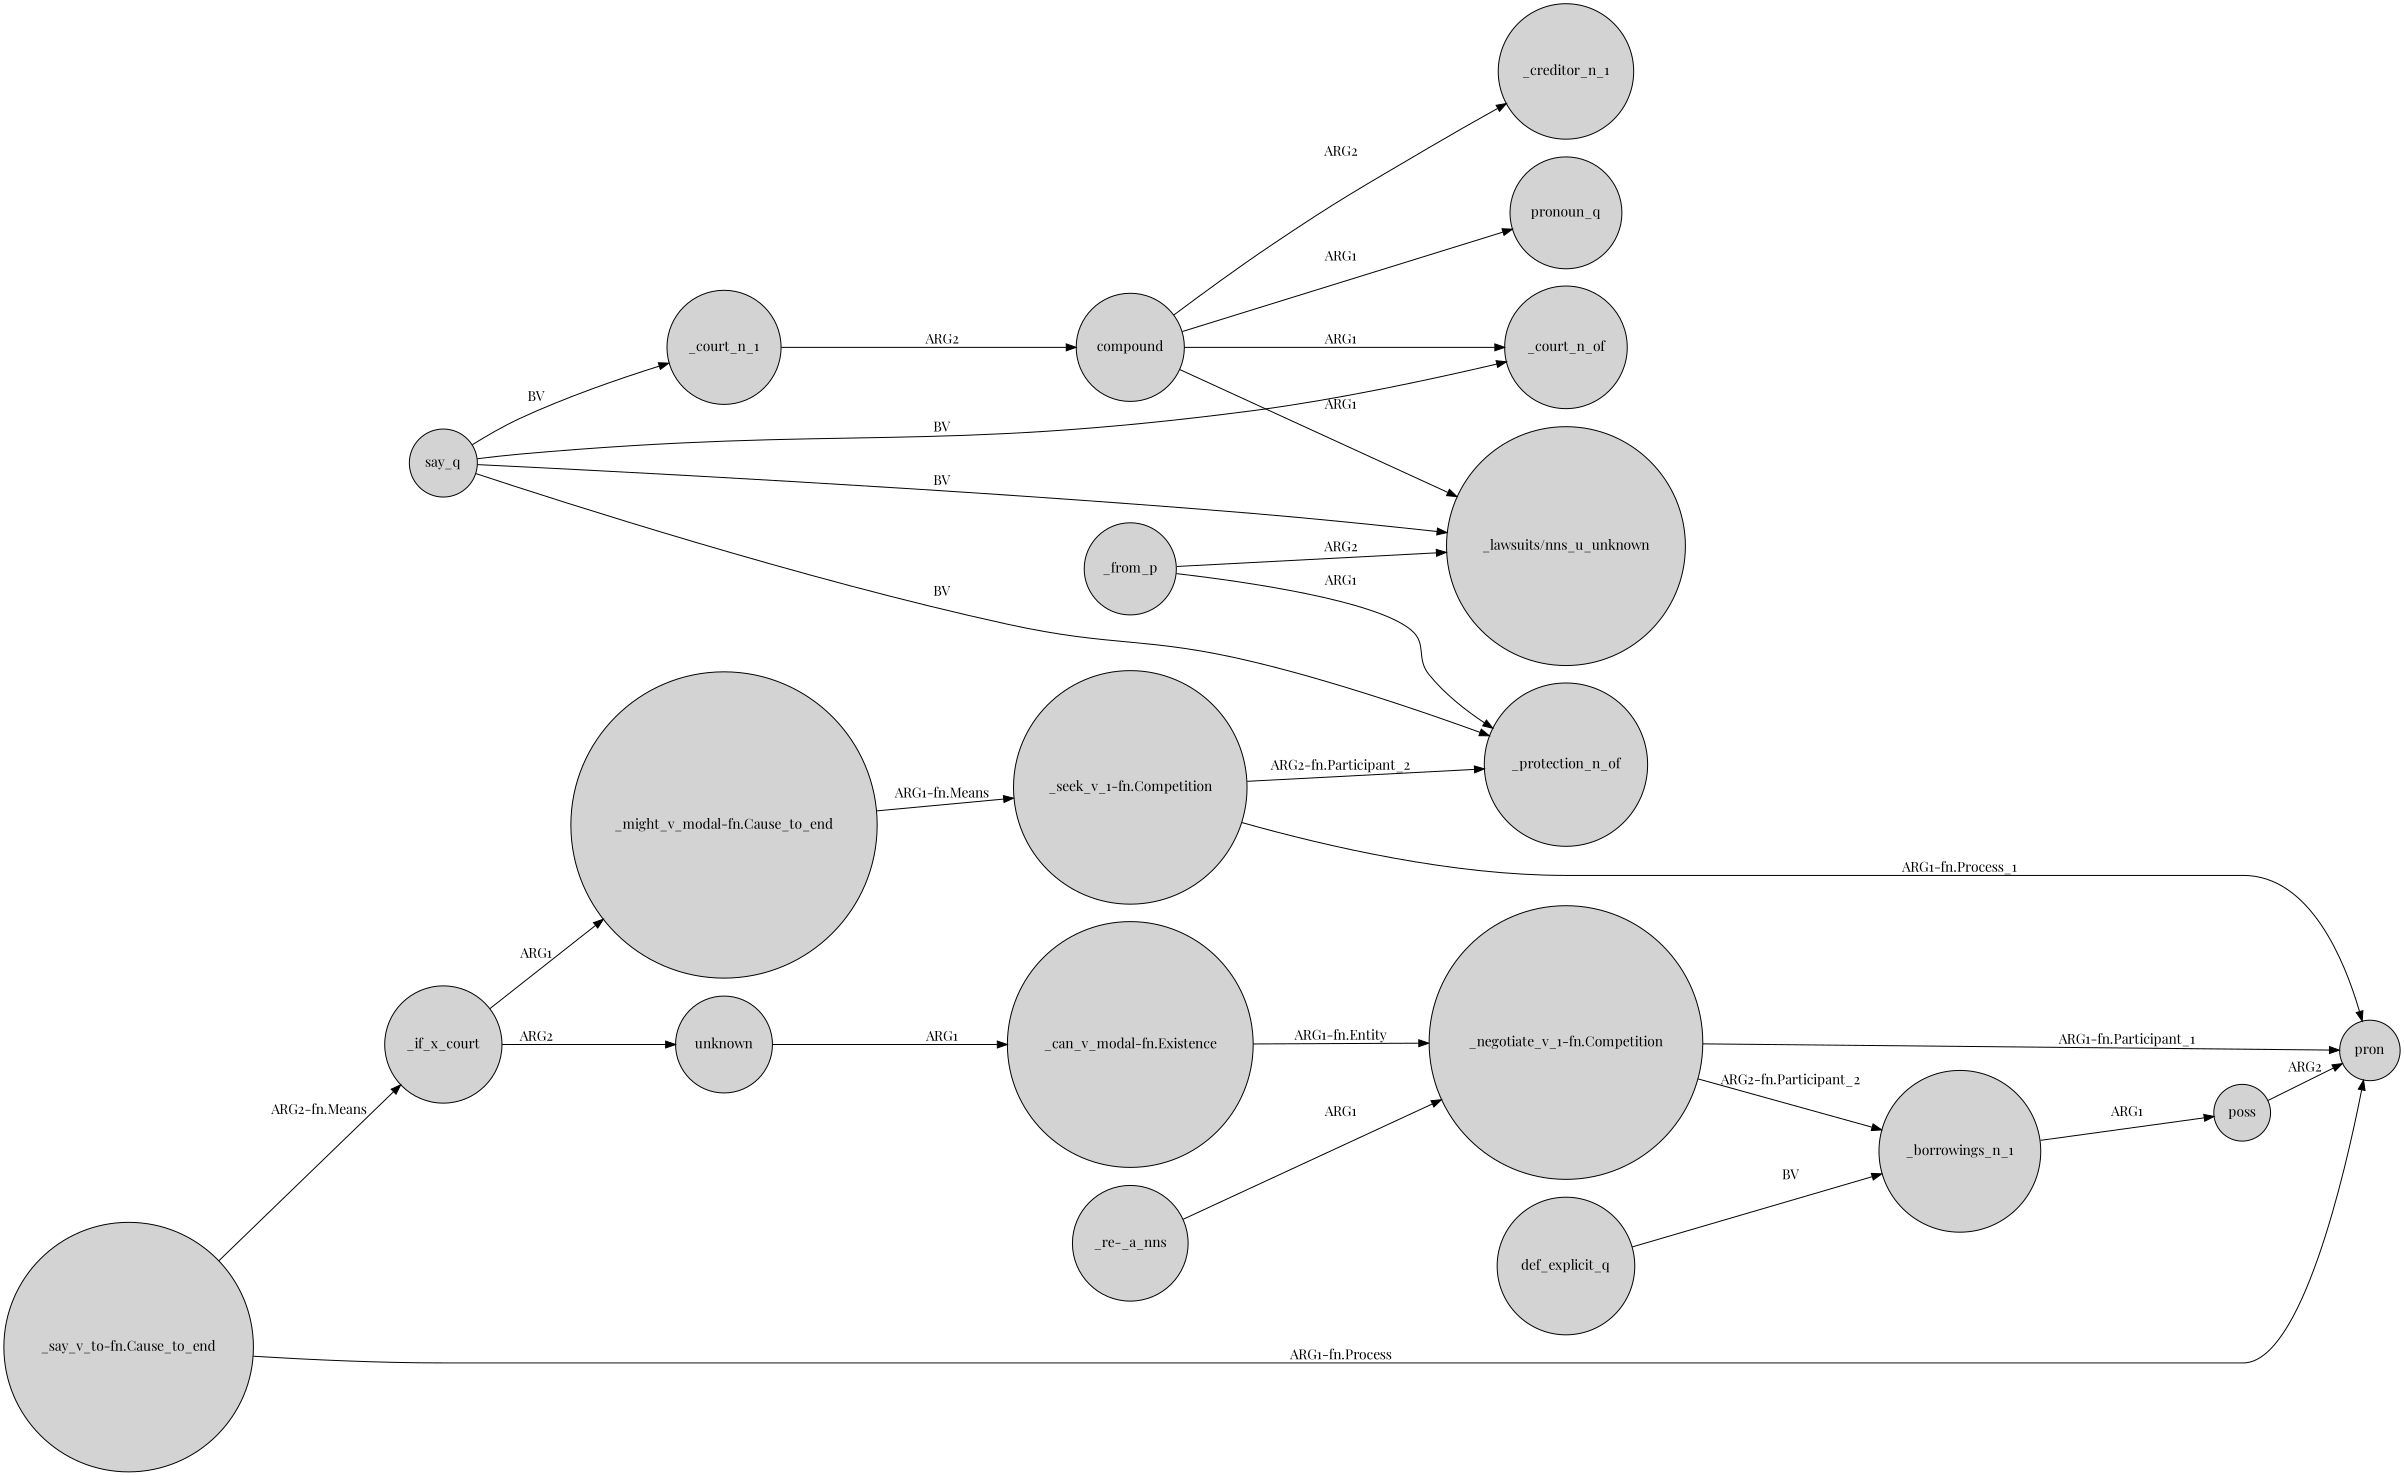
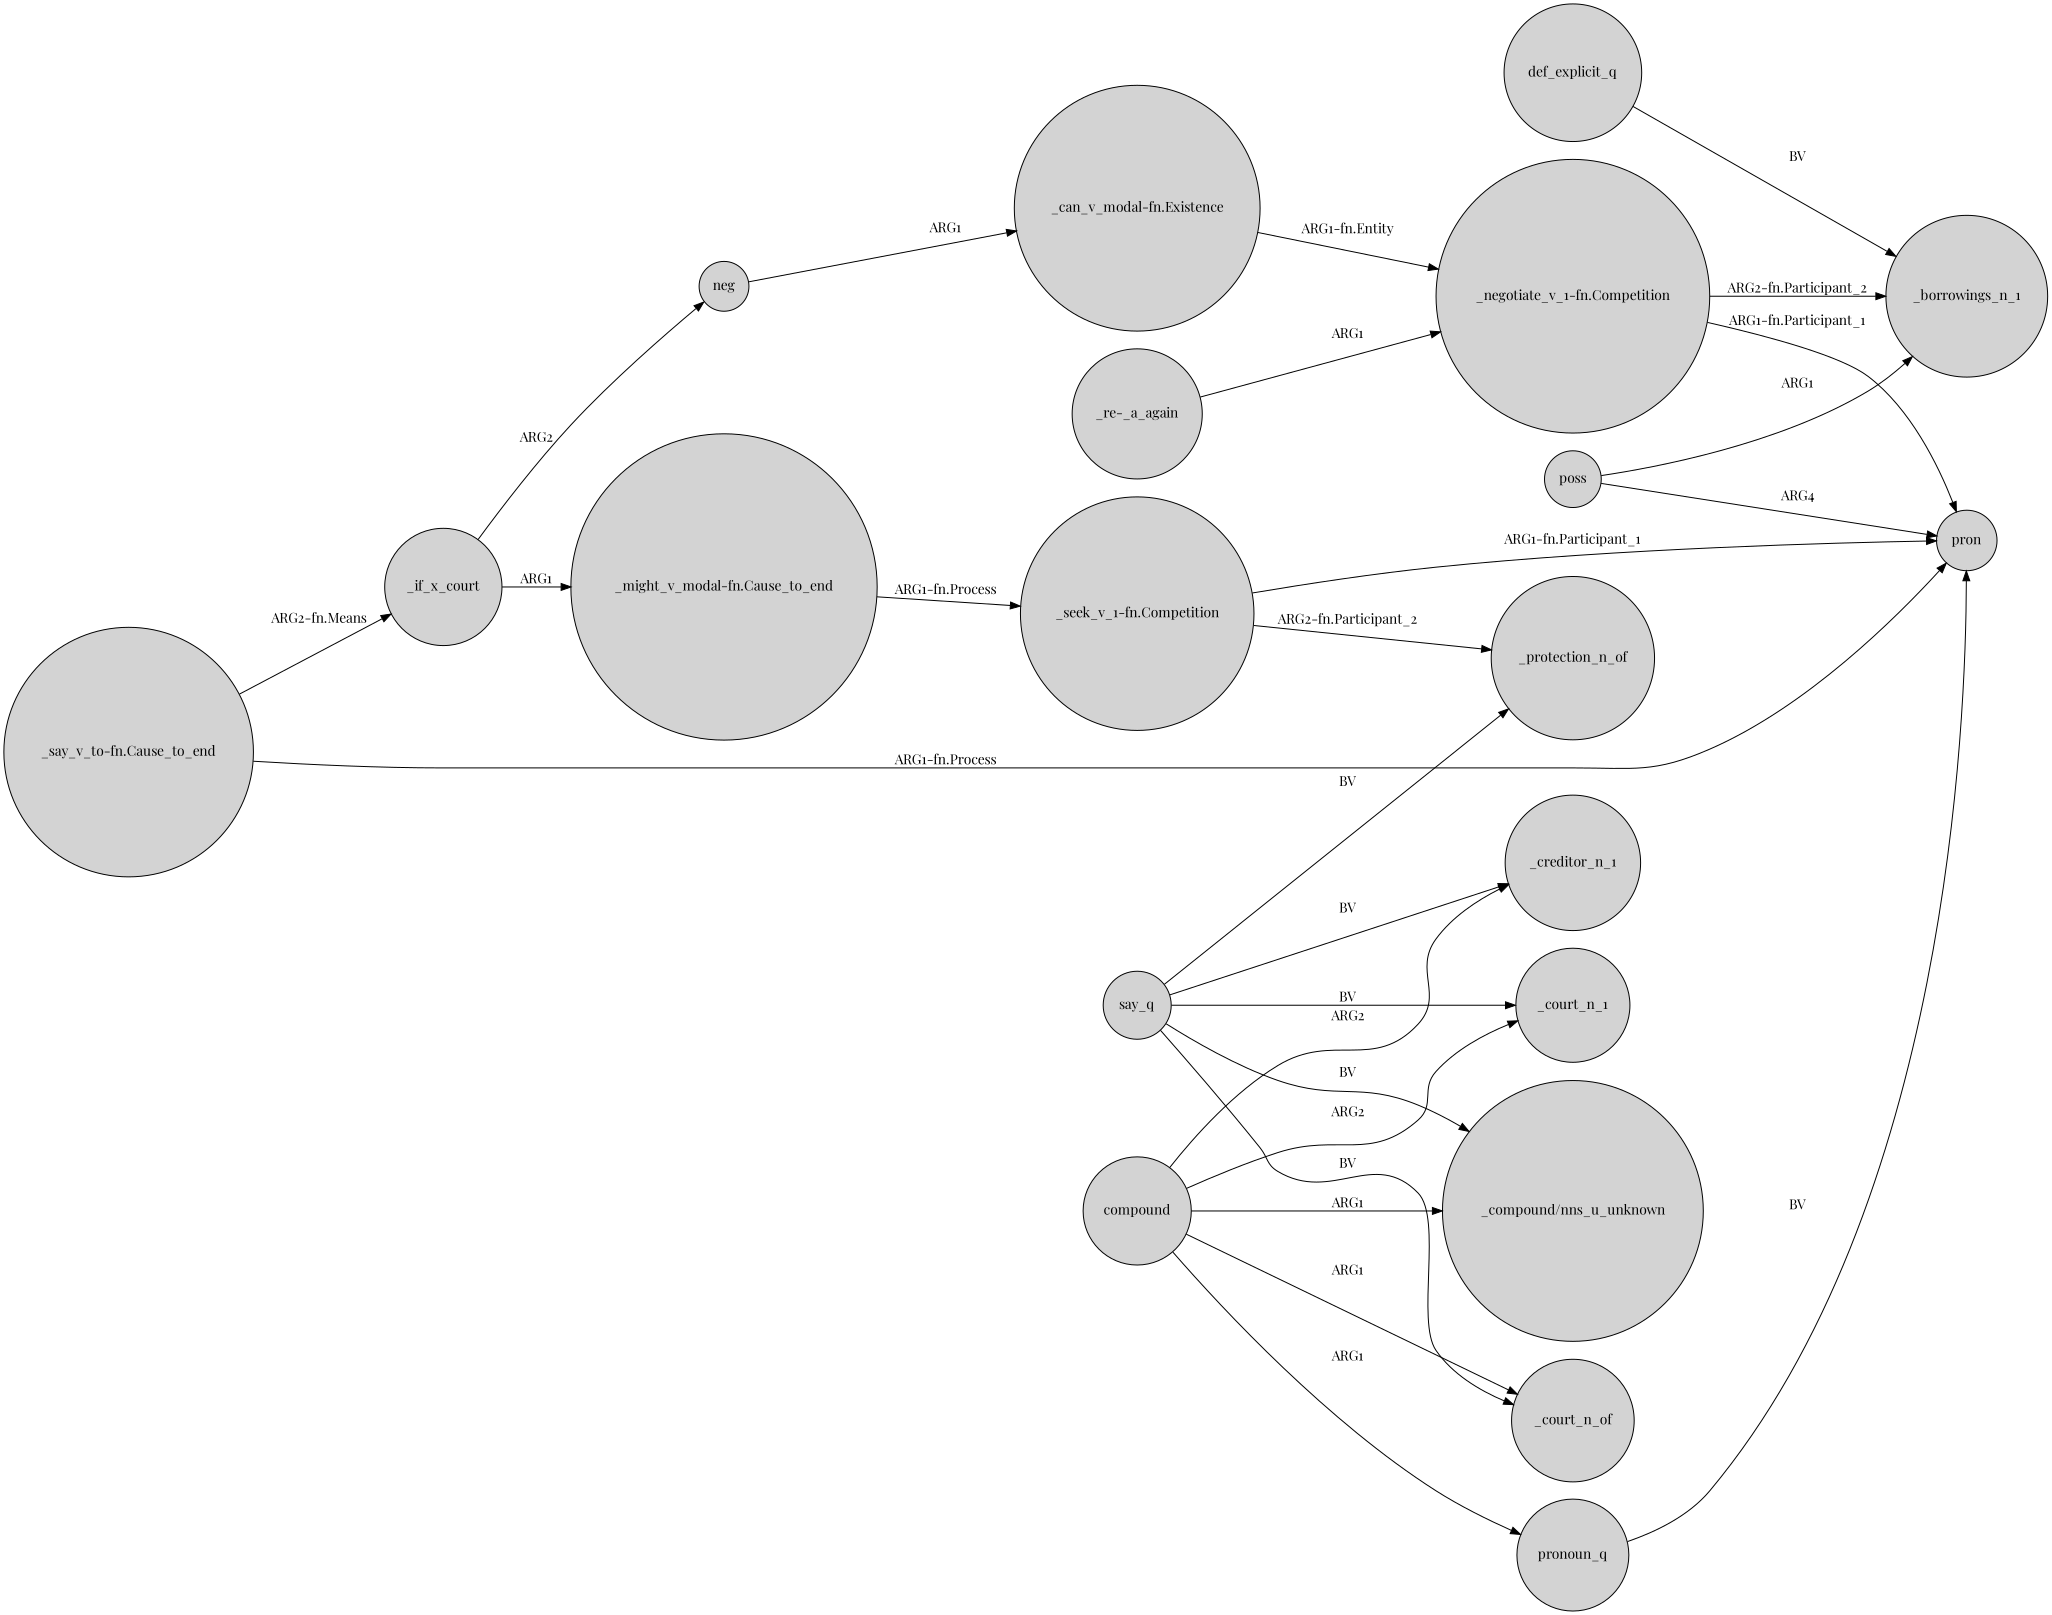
edge "_court_n_1" -> "compound": reversed
node "_lawsuits/nns_u_unknown": label "_lawsuits/nns_u_unknown" -> "_compound/nns_u_unknown"
node "_from_p": removed
edge "_might_v_modal-fn.Cause_to_end" -> "_seek_v_1-fn.Competition": label "ARG1-fn.Means" -> "ARG1-fn.Process"
edge "_seek_v_1-fn.Competition" -> "pron": label "ARG1-fn.Process_1" -> "ARG1-fn.Participant_1"
edge "say_q" -> "_creditor_n_1": added, label "BV"
node "unknown": label "unknown" -> "neg"
edge "poss" -> "pron": label "ARG2" -> "ARG4"
edge "pronoun_q" -> "pron": added, label "BV"
edge "_borrowings_n_1" -> "poss": reversed
node "_re-_a_nns": label "_re-_a_nns" -> "_re-_a_again"
